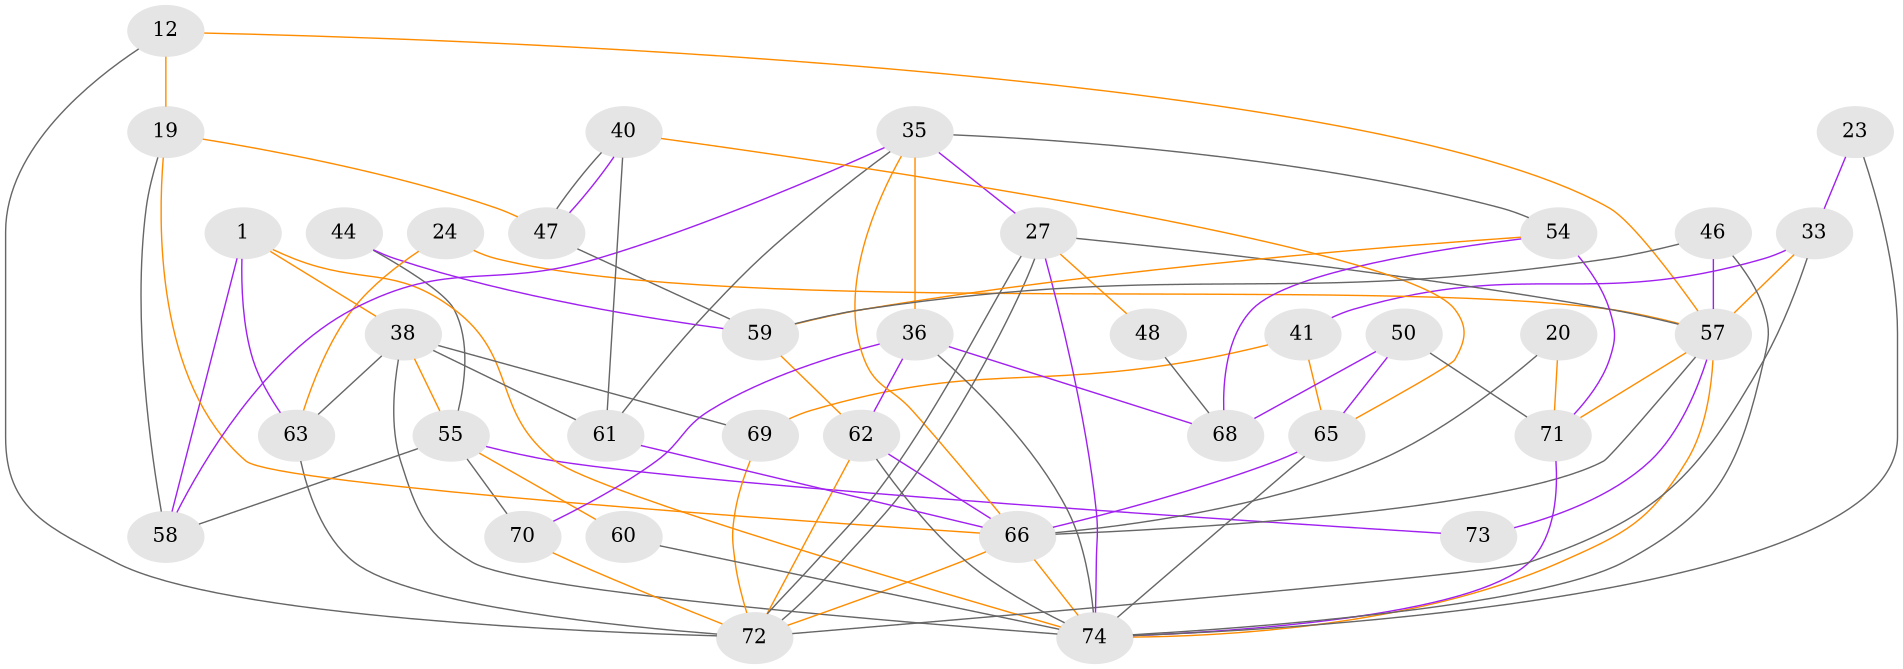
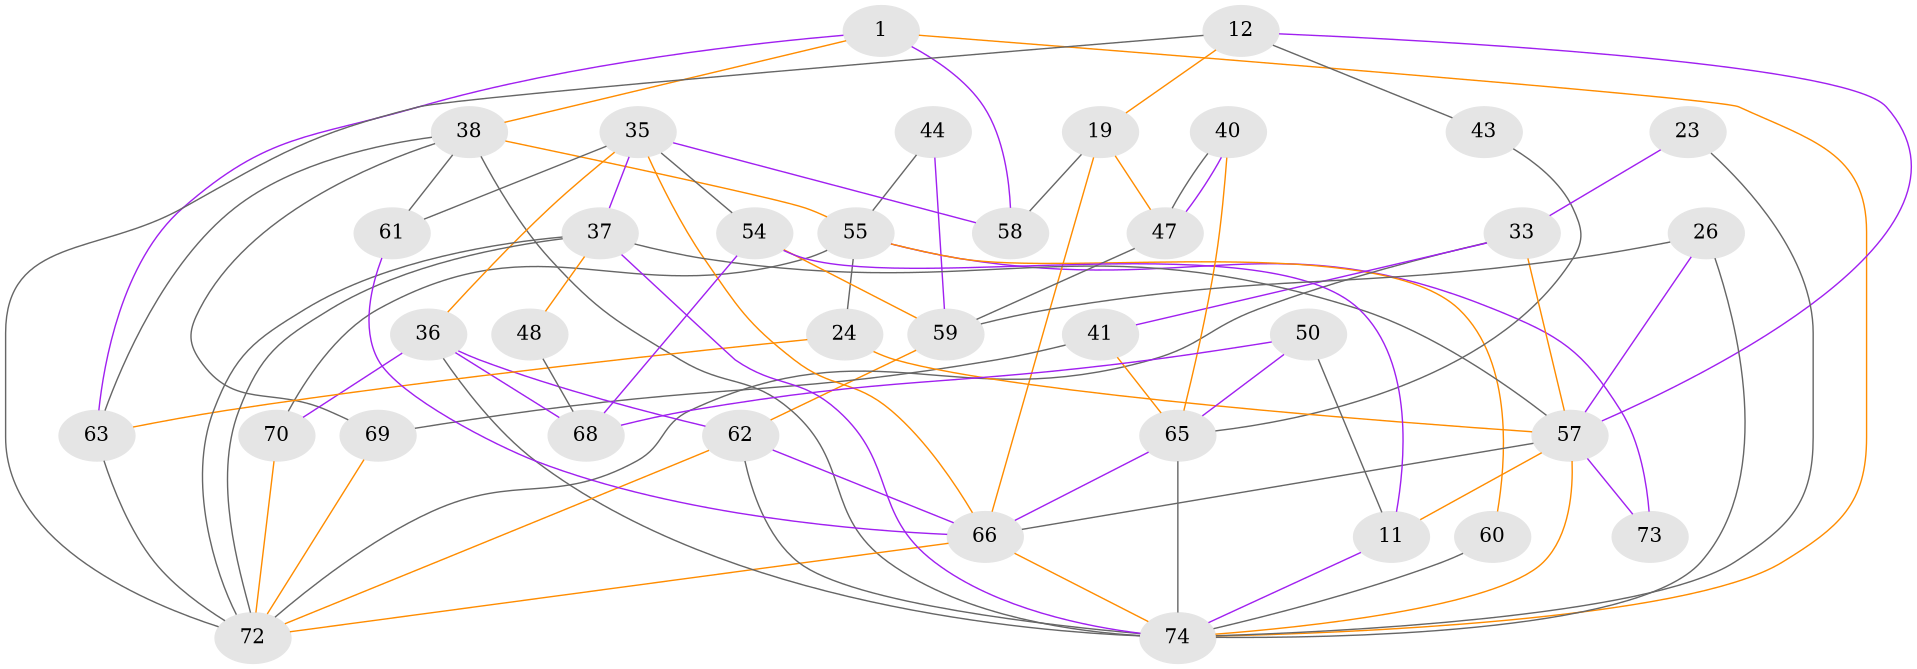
edge "12" -- "57": color darkorange -> purple
node "43": added
node "27": label "27" -> "37"
node "46": label "46" -> "26"
edge "40" -- "61": removed
node "20": removed
edge "41" -- "69": color darkorange -> gray40
node "71": label "71" -> "11"
edge "55" -- "58": now "55" -- "24"
